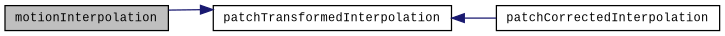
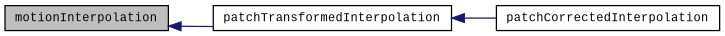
edge "motionInterpolation" -> "patchTransformedInterpolation": reversed
